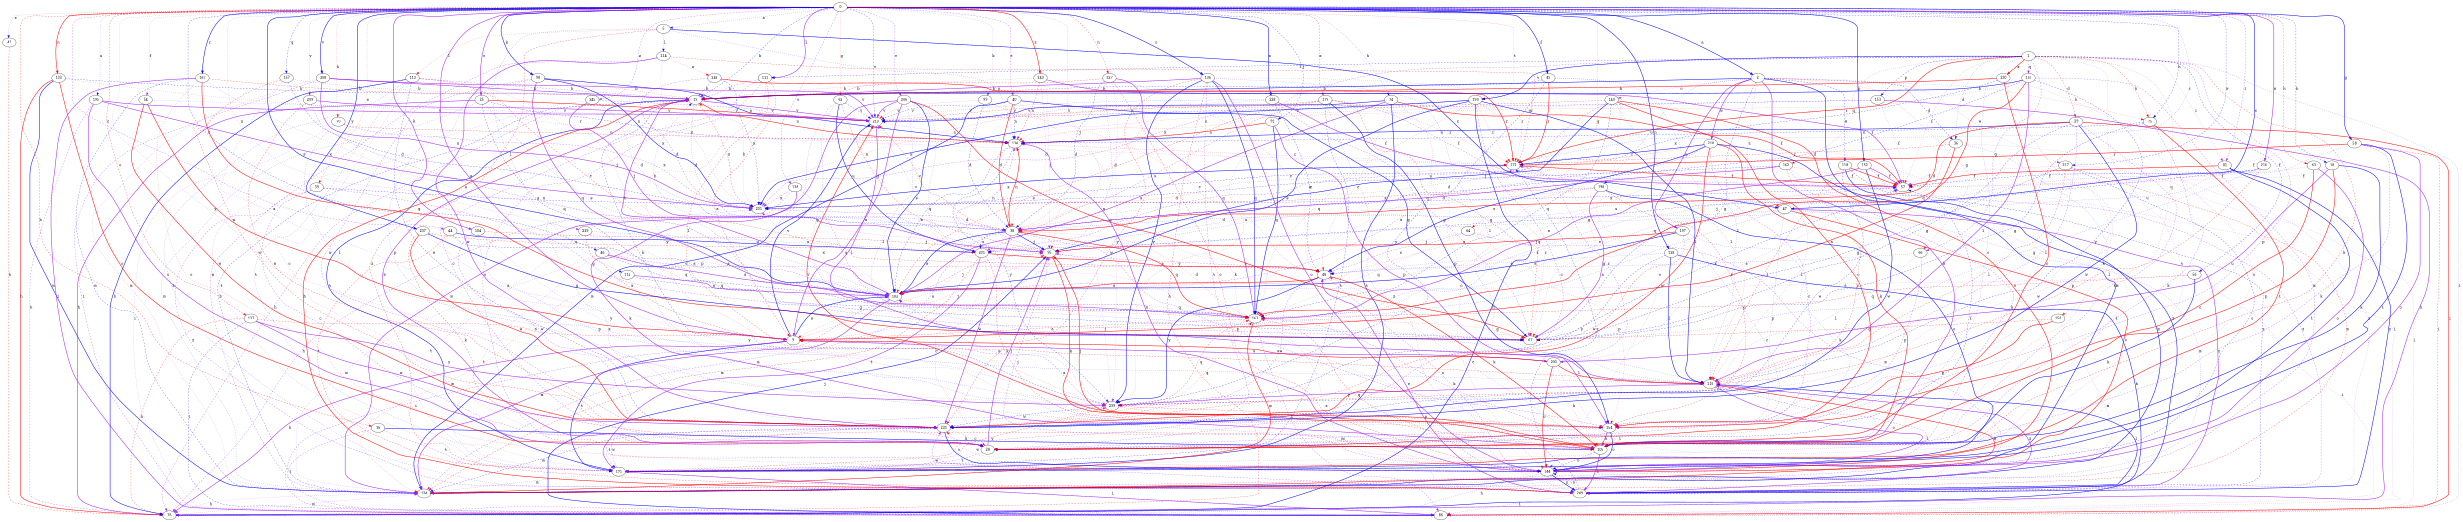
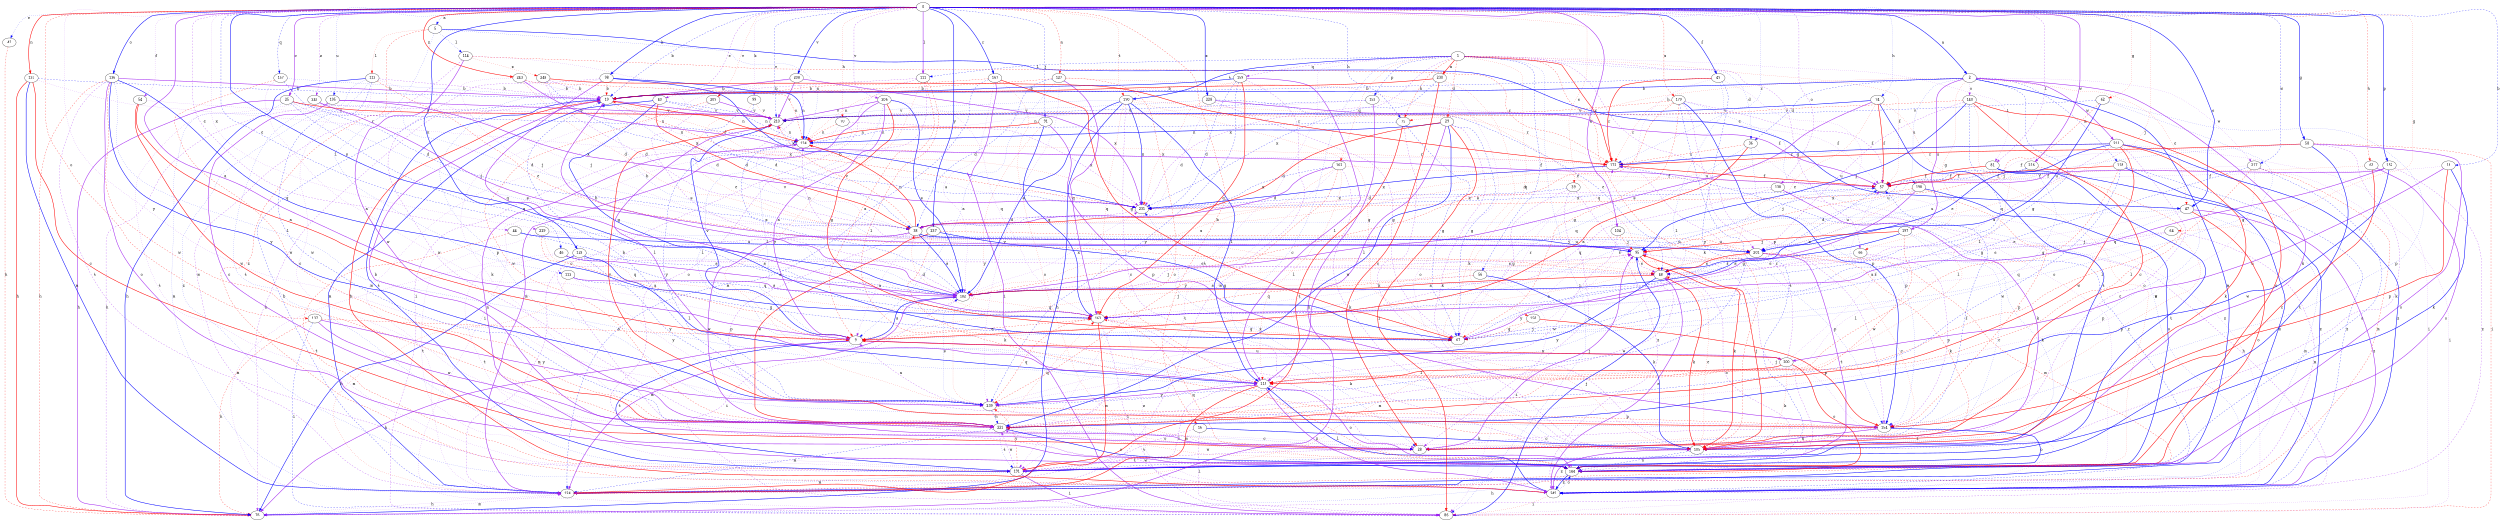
edge "136" -> "172": removed, label "r"
edge "38" -> "163": removed, label "q"
edge "29" -> "115": style dashed -> bold
edge "239" -> "221": label "w" -> "h"
